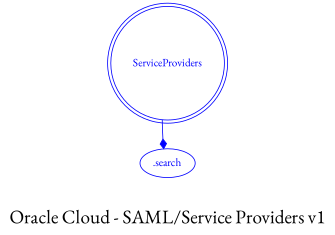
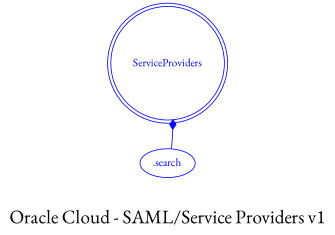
edge "ServiceProviders" -> ".search": reversed
